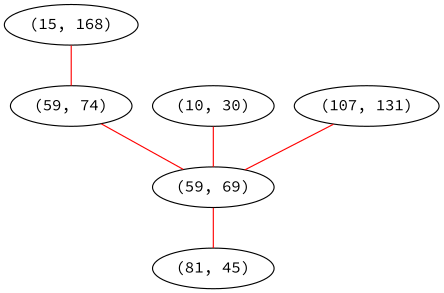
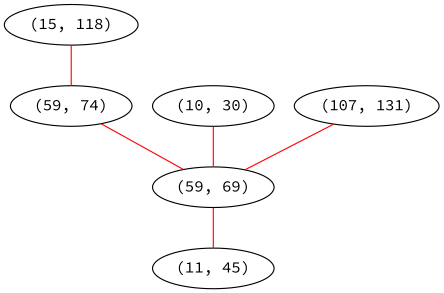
node "(15, 168)": label "(15, 168)" -> "(15, 118)"
node "(81, 45)": label "(81, 45)" -> "(11, 45)"
